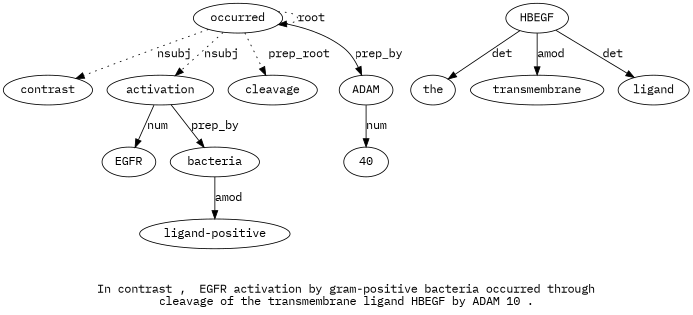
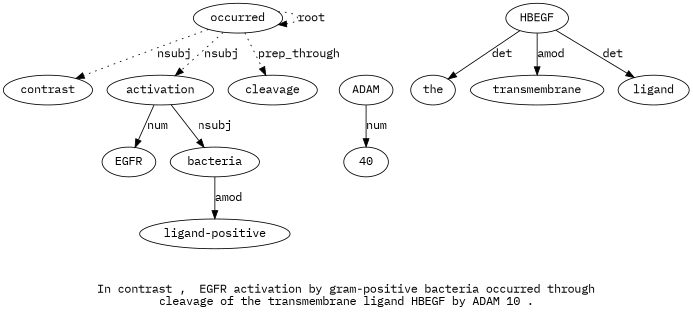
edge "occurred" -> "ADAM": removed, label "prep_by"
edge "occurred" -> "cleavage": label "prep_root" -> "prep_through"
edge "activation" -> "bacteria": label "prep_by" -> "nsubj"
